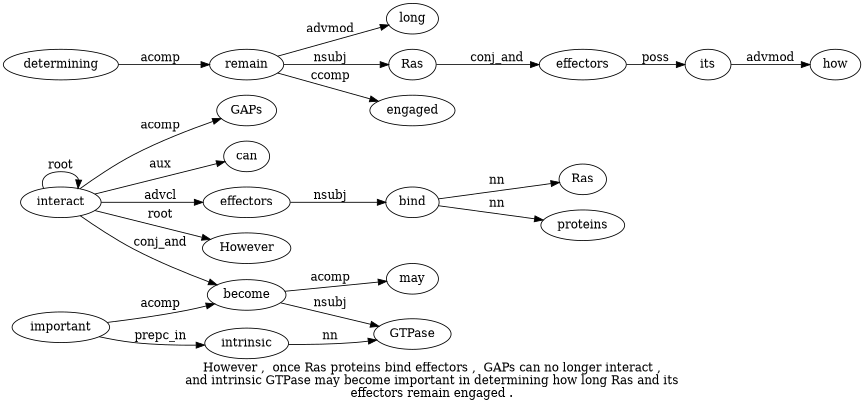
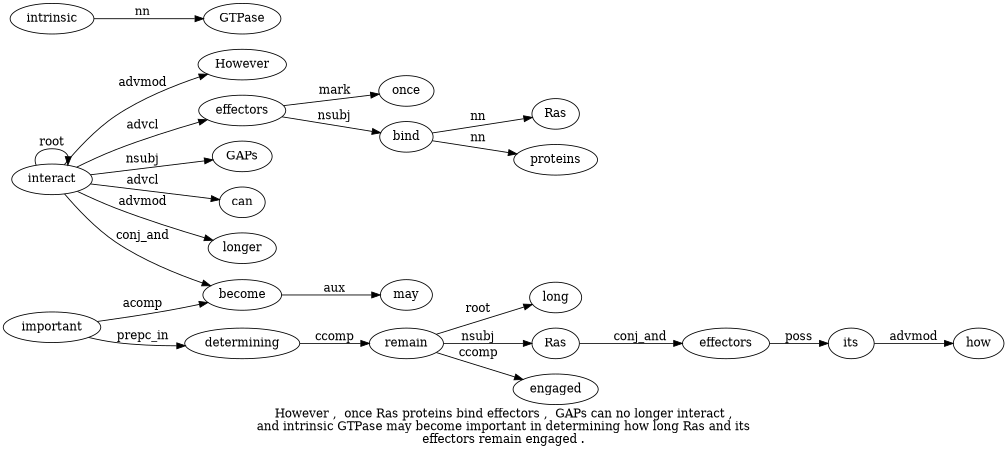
edge "remain" -> "long": label "advmod" -> "root"
edge "determining" -> "remain": label "acomp" -> "ccomp"
node "once": added
edge "interact" -> "GAPs": label "acomp" -> "nsubj"
edge "interact" -> "can": label "aux" -> "advcl"
edge "interact" -> "However": label "root" -> "advmod"
node "longer": added
edge "become" -> "may": label "acomp" -> "aux"
edge "become" -> "GTPase": removed, label "nsubj"
edge "important" -> "intrinsic": now "important" -> "determining"
